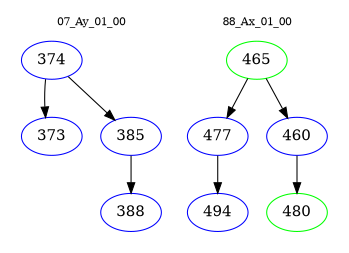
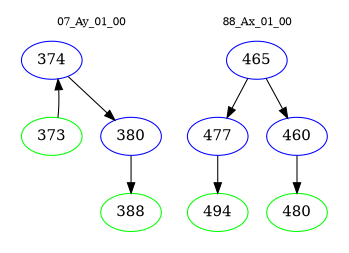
node "465": color green -> blue
edge "374" -> "373": reversed
node "373": color blue -> green
node "385": label "385" -> "380"
node "388": color blue -> green
node "494": color blue -> green
